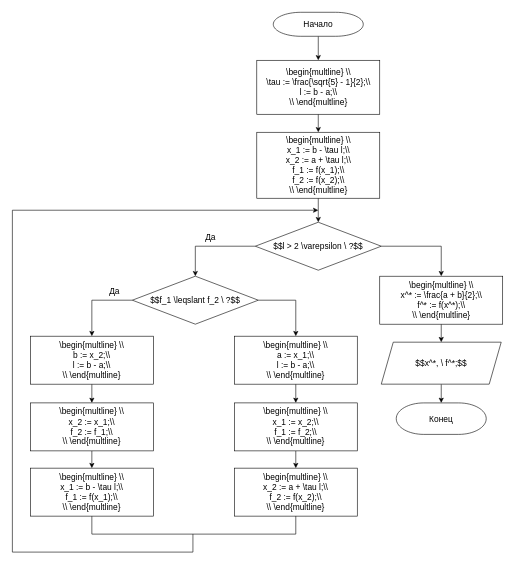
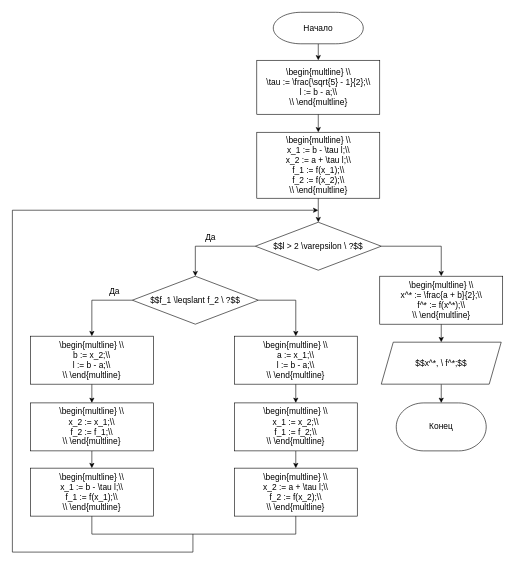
node "Начало": size 90x24 -> 90x32
node "Конец": size 90x32 -> 90x48
